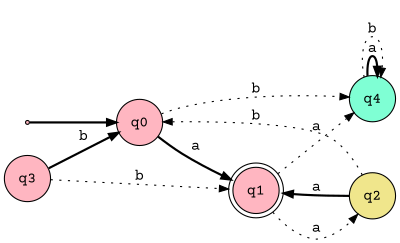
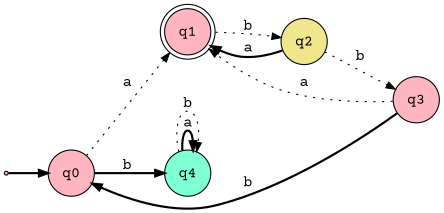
edge "q0" -> "q4": style dotted -> bold
edge "q2" -> "q0": now "q2" -> "q3"
edge "q1" -> "q4": removed, label "a"
edge "q0" -> "q1": style bold -> dotted
edge "q3" -> "q1": label " b " -> " a "
edge "q1" -> "q2": label " a " -> " b "
